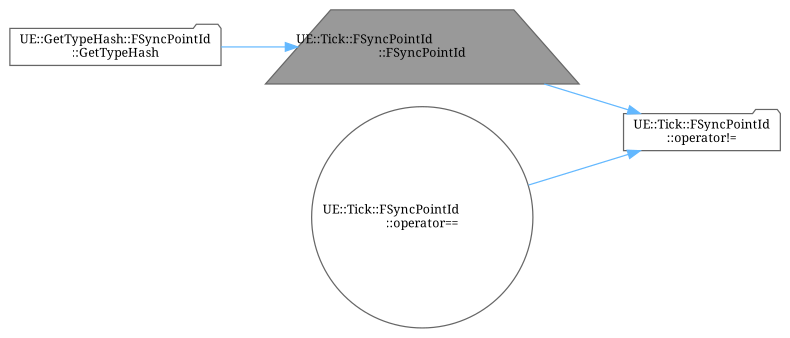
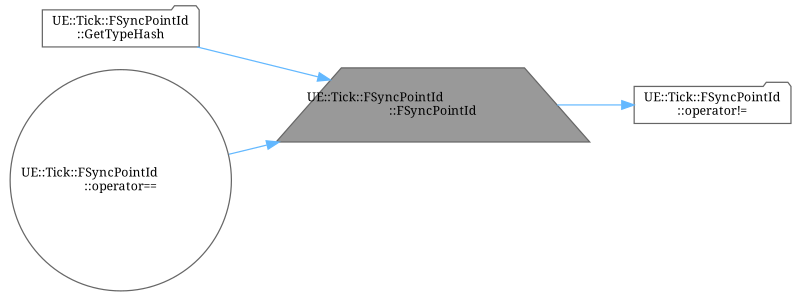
node "UE::GetTypeHash::FSyncPointId ::GetTypeHash": label "UE::GetTypeHash::FSyncPointId ::GetTypeHash" -> "UE::Tick::FSyncPointId ::GetTypeHash"
edge "UE::Tick::FSyncPointId ::operator==" -> "UE::Tick::FSyncPointId ::operator!=": now "UE::Tick::FSyncPointId ::operator==" -> "UE::Tick::FSyncPointId ::FSyncPointId"
